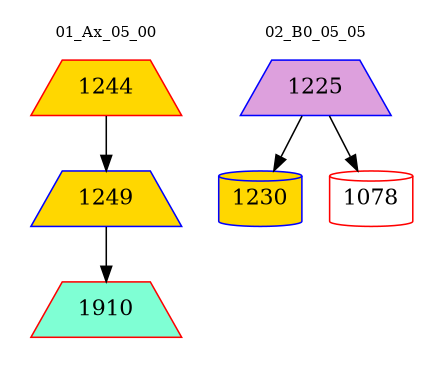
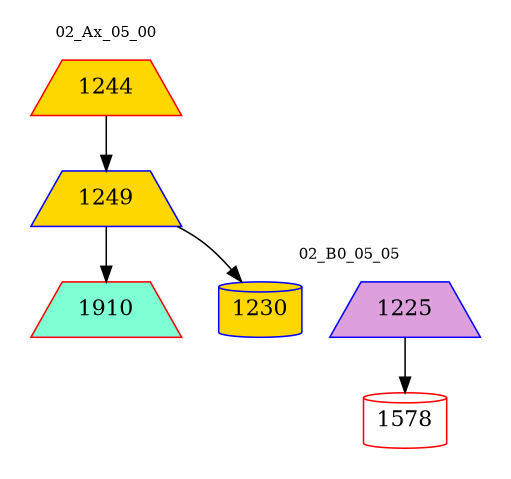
cluster "01_Ax_05_00": label "01_Ax_05_00" -> "02_Ax_05_00"
edge "1225" -> "1230": now "1249" -> "1230"
node "1078": label "1078" -> "1578"
